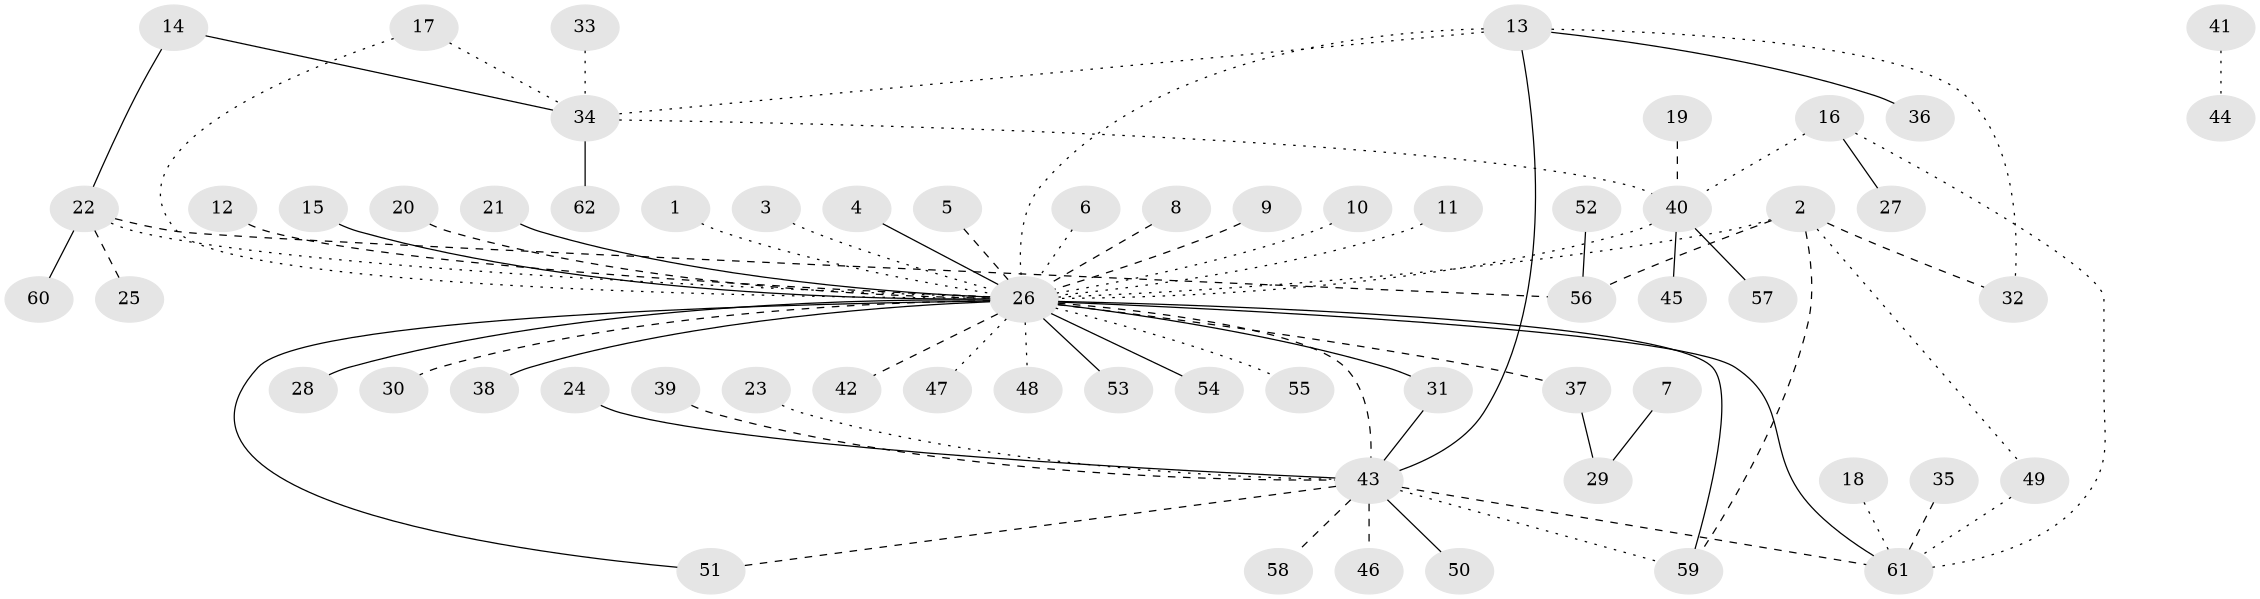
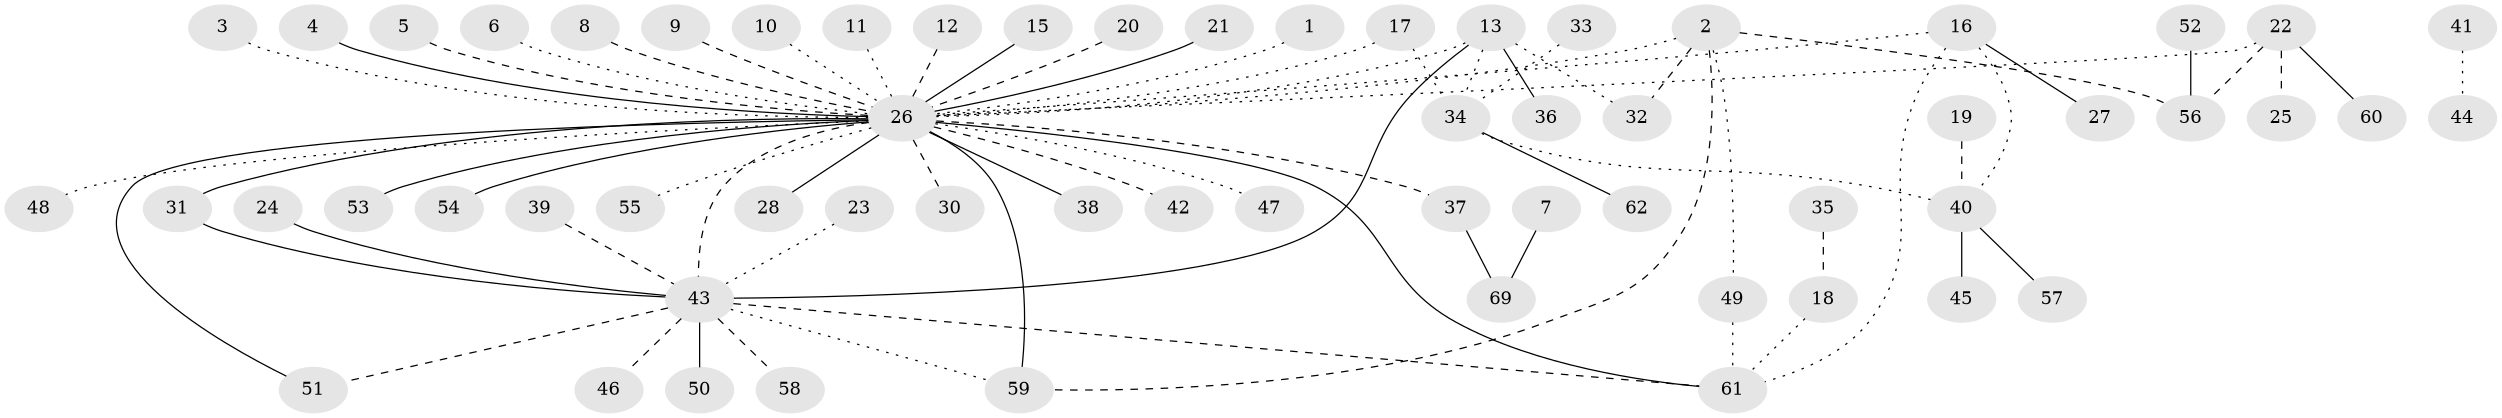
node "14": removed
edge "40" -- "26": now "16" -- "26"
node "29": label "29" -> "69"
edge "35" -- "61": now "35" -- "18"
